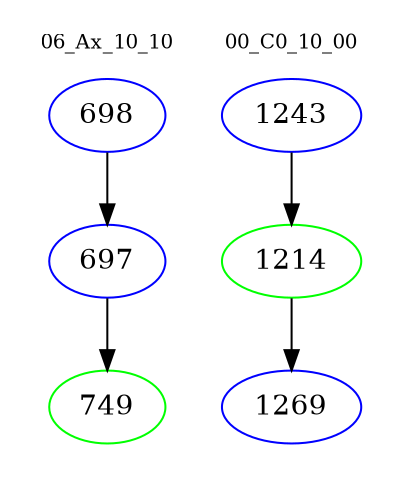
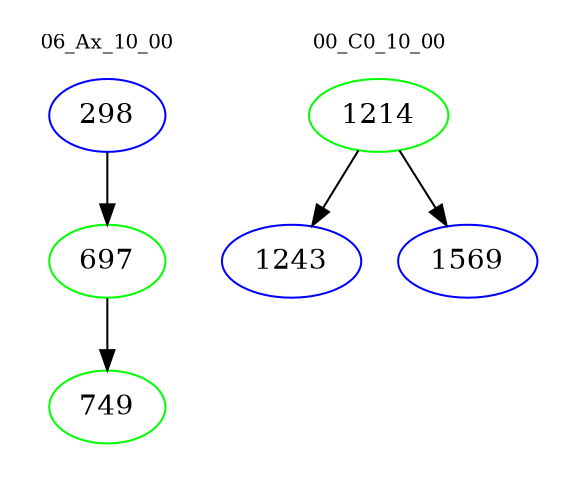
cluster "06_Ax_10_10": label "06_Ax_10_10" -> "06_Ax_10_00"
node "698": label "698" -> "298"
edge "1243" -> "1214": reversed
node "697": color blue -> green
node "1269": label "1269" -> "1569"
